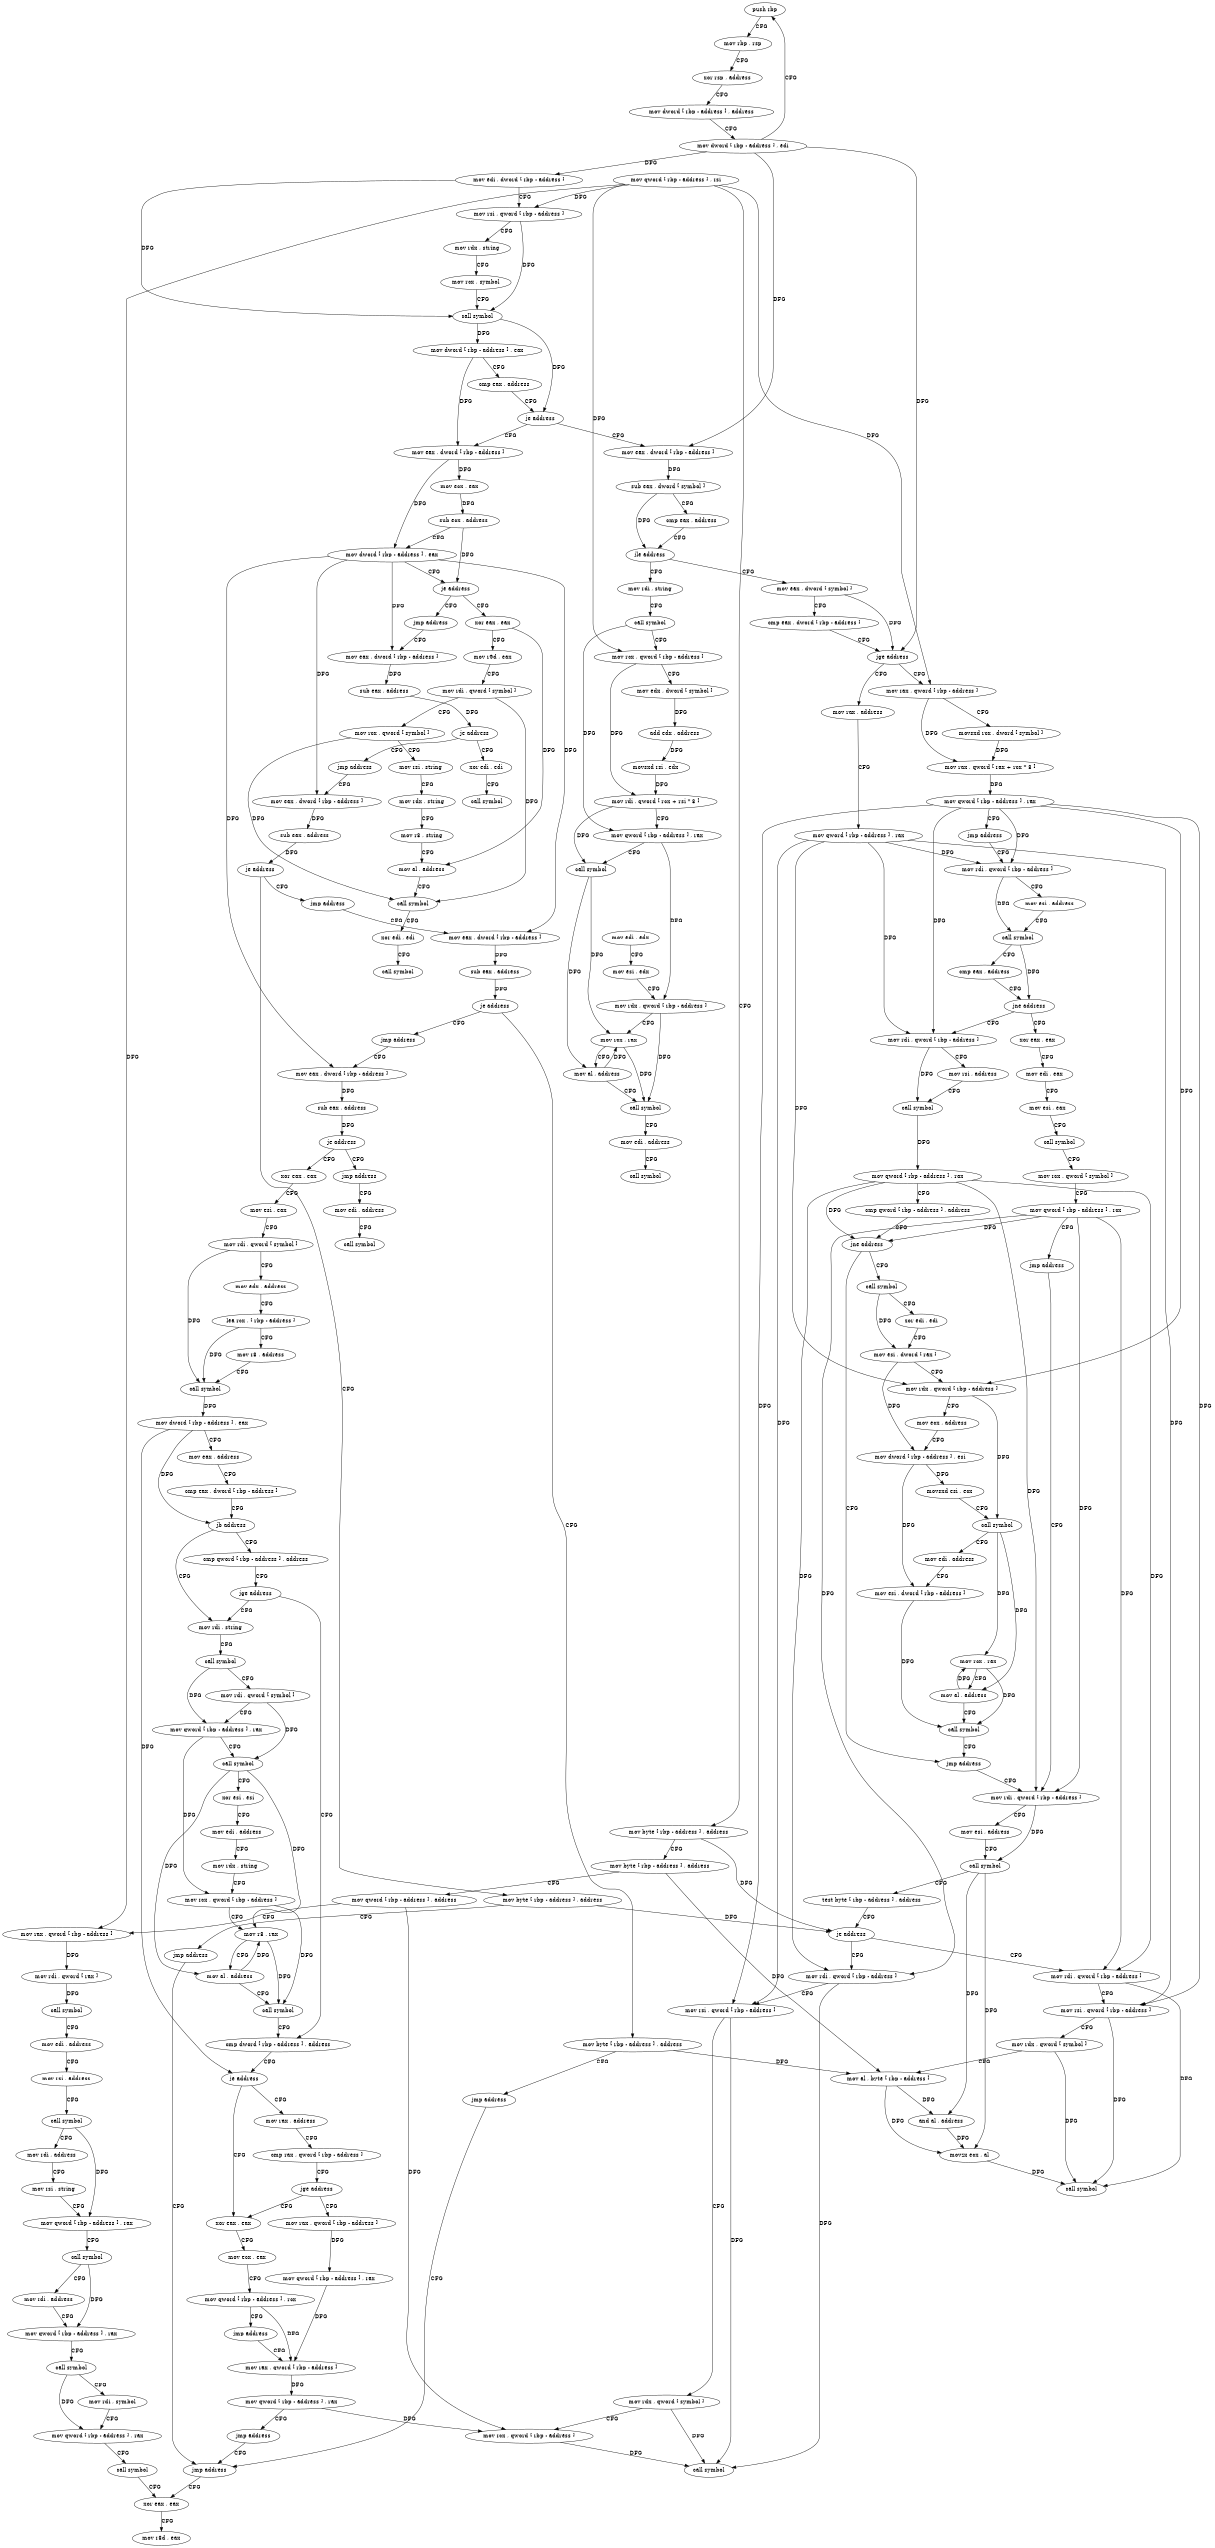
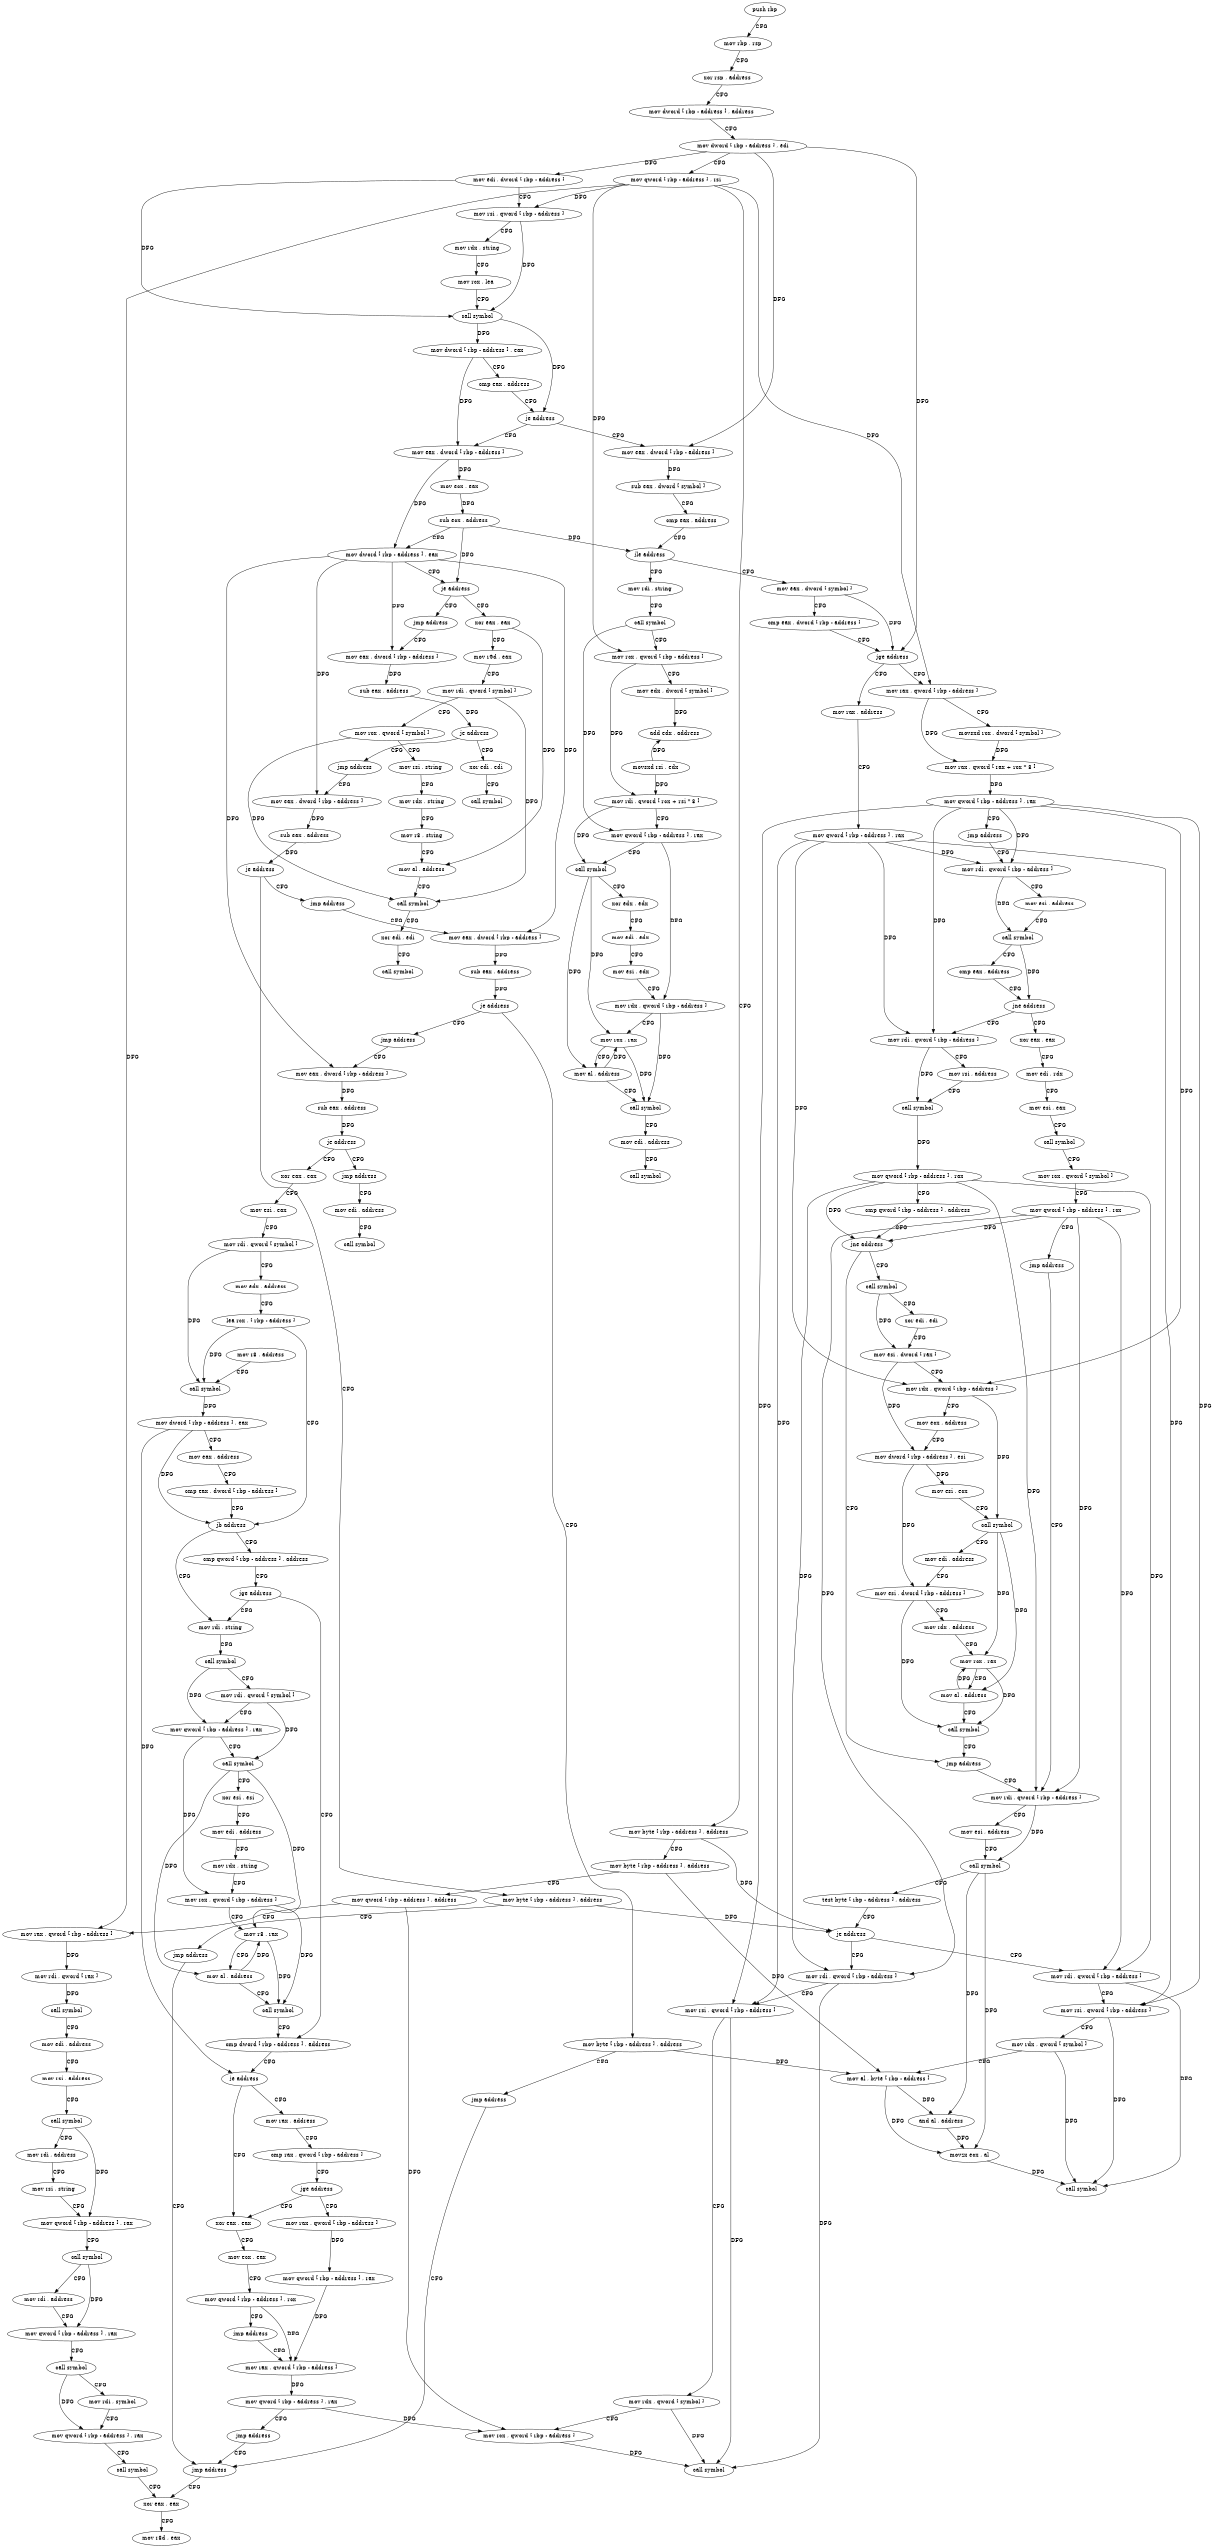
edge "mov dword [ rbp - address ] , edi" -> "push rbp": now "mov dword [ rbp - address ] , edi" -> "mov qword [ rbp - address ] , rsi"
node "mov rcx , symbol": label "mov rcx , symbol" -> "mov rcx , lea"
edge "sub eax , dword [ symbol ]" -> "jle address": now "sub ecx , address" -> "jle address"
edge "add edx , address" -> "movsxd rsi , edx": reversed
node "xor edx , edx": added
node "mov edi , eax": label "mov edi , eax" -> "mov edi , rdx"
edge "lea rcx , [ rbp - address ]" -> "mov r8 , address": now "lea rcx , [ rbp - address ]" -> "jb address"
node "movsxd esi , ecx": label "movsxd esi , ecx" -> "mov esi , ecx"
node "mov rdx , address": added
